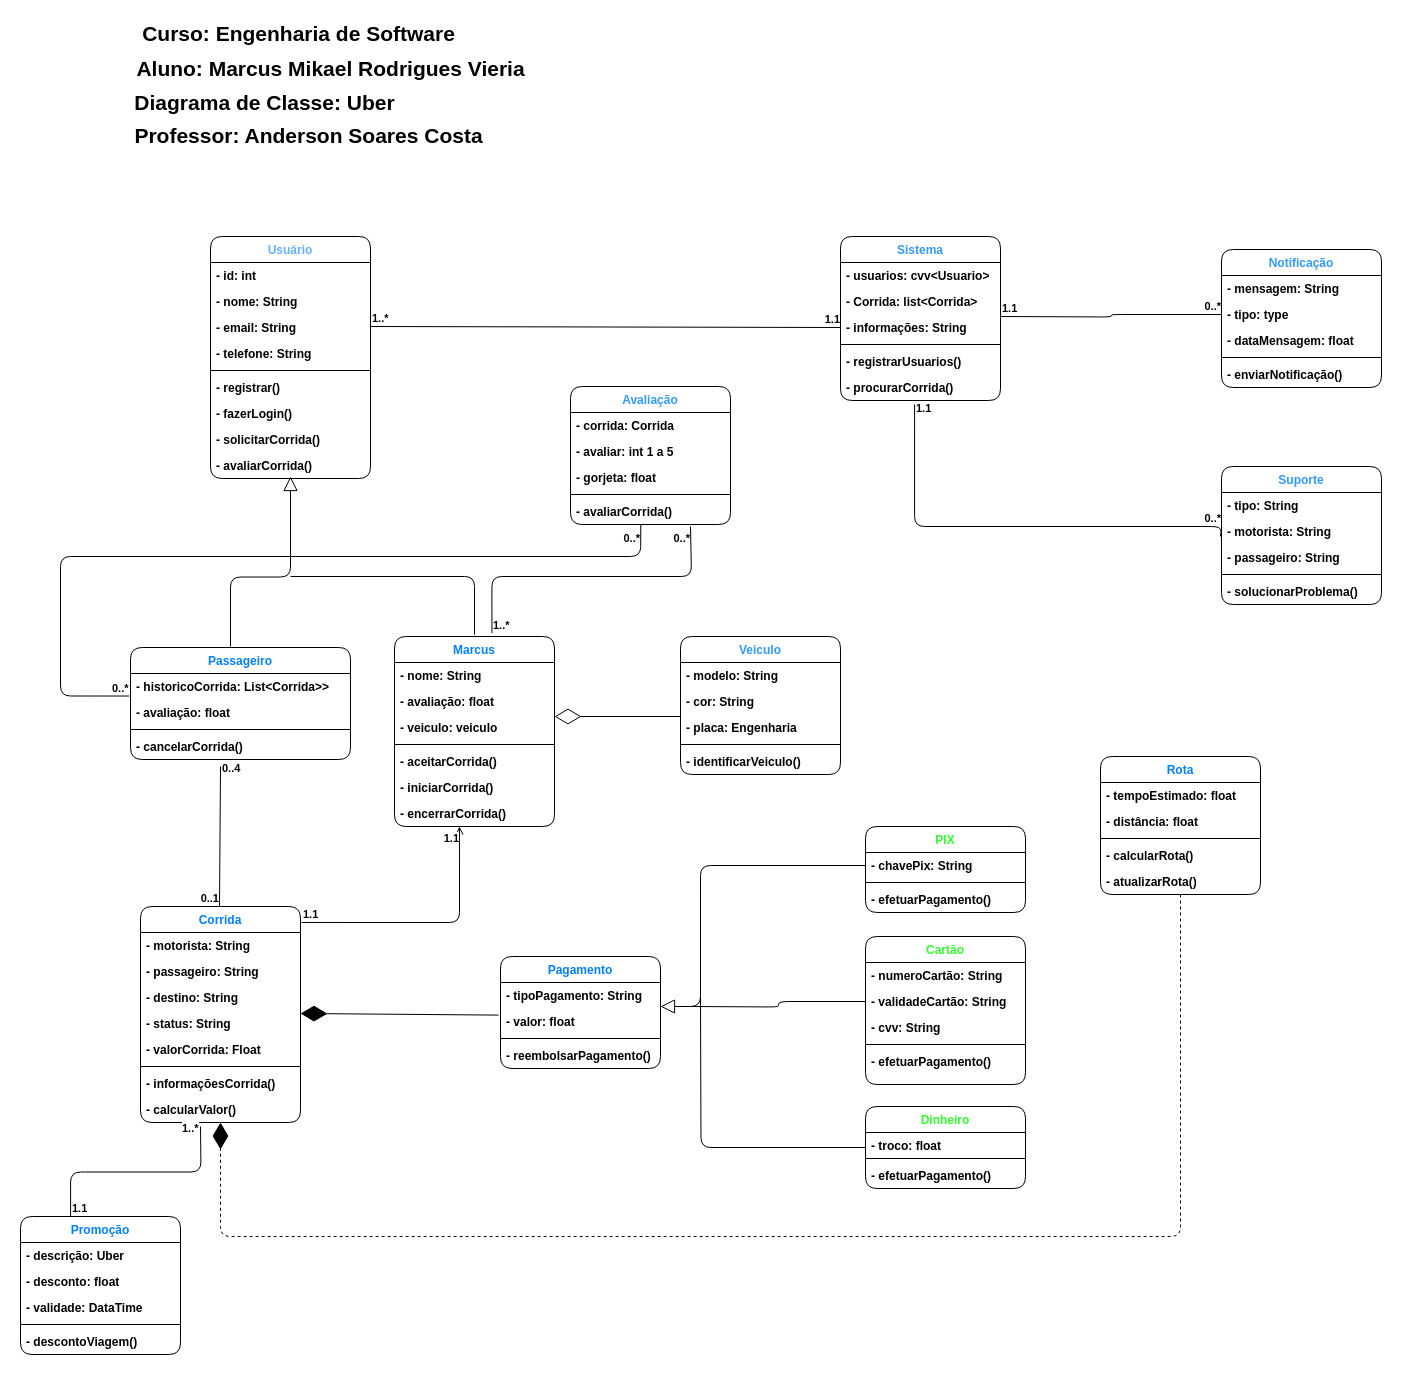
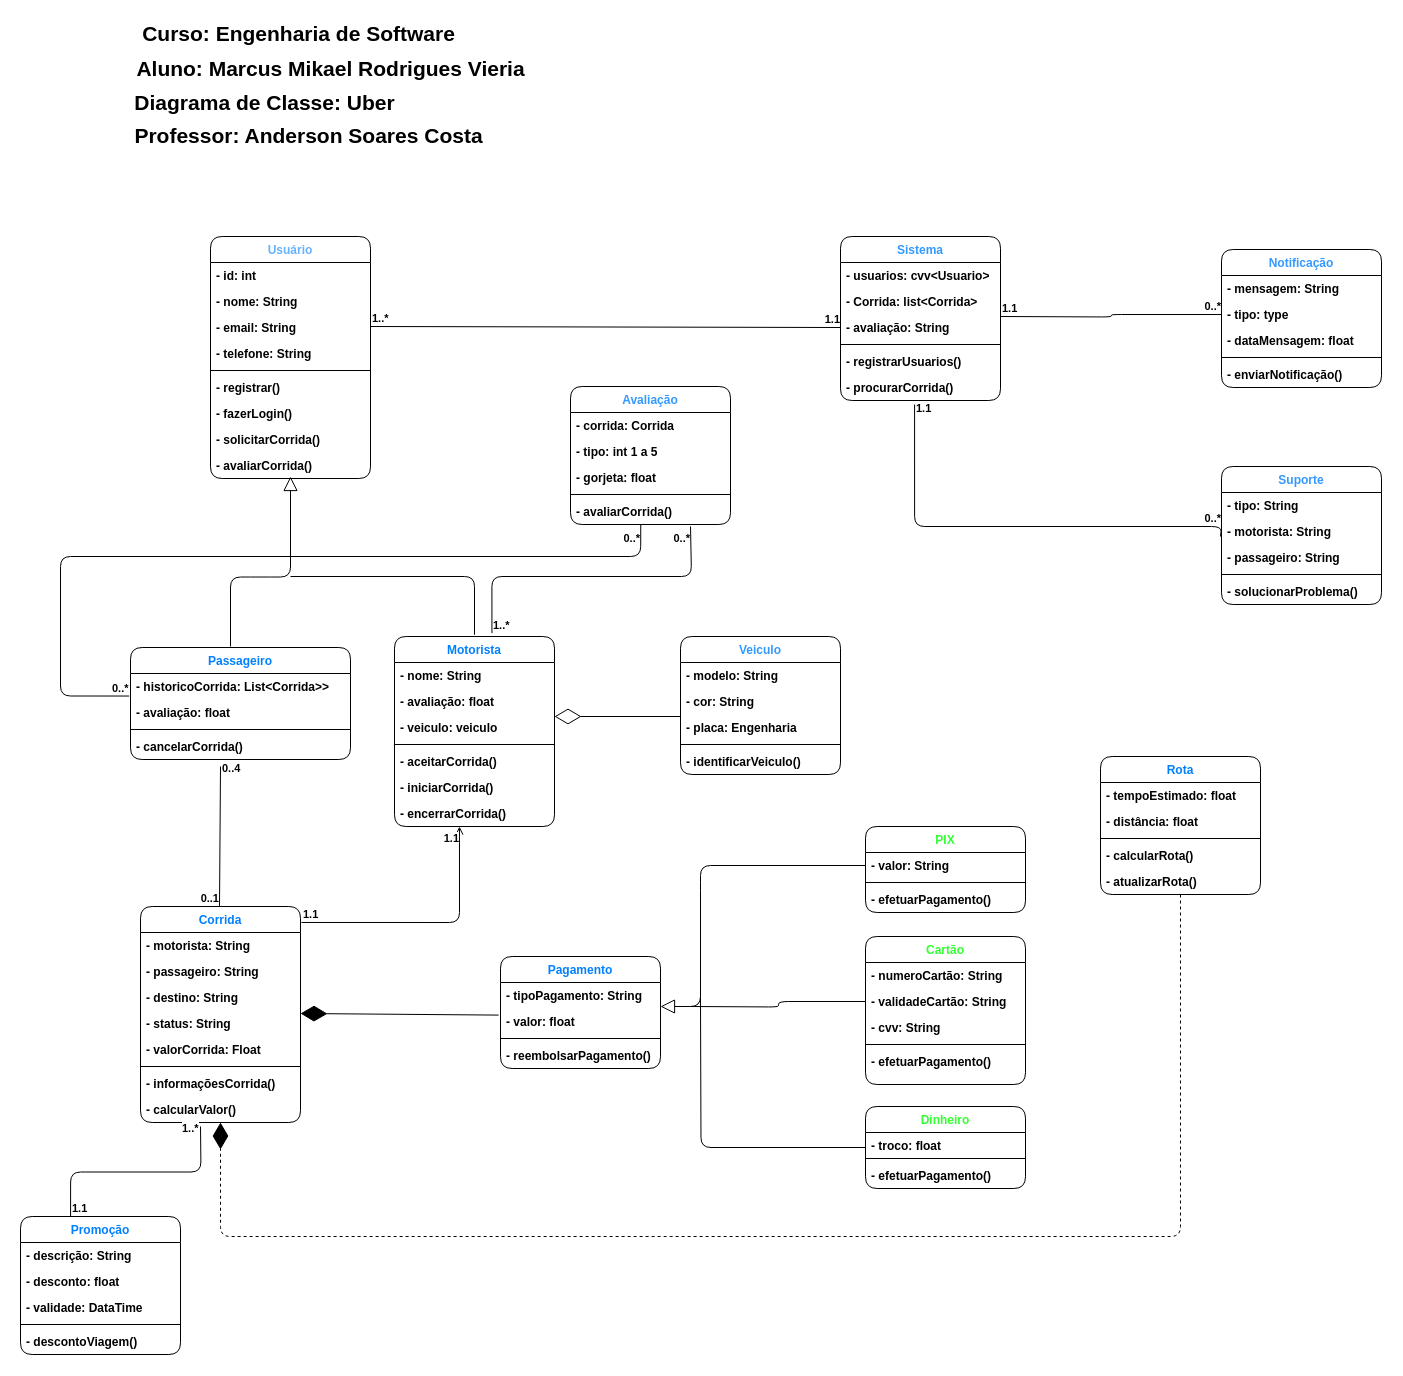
node "- informações: String": label "- informações: String" -> "- avaliação: String"
node "- avaliar: int 1 a 5": label "- avaliar: int 1 a 5" -> "- tipo: int 1 a 5"
node "Marcus": label "Marcus" -> "Motorista"
node "- chavePix: String": label "- chavePix: String" -> "- valor: String"
node "- descrição: Uber": label "- descrição: Uber" -> "- descrição: String"
